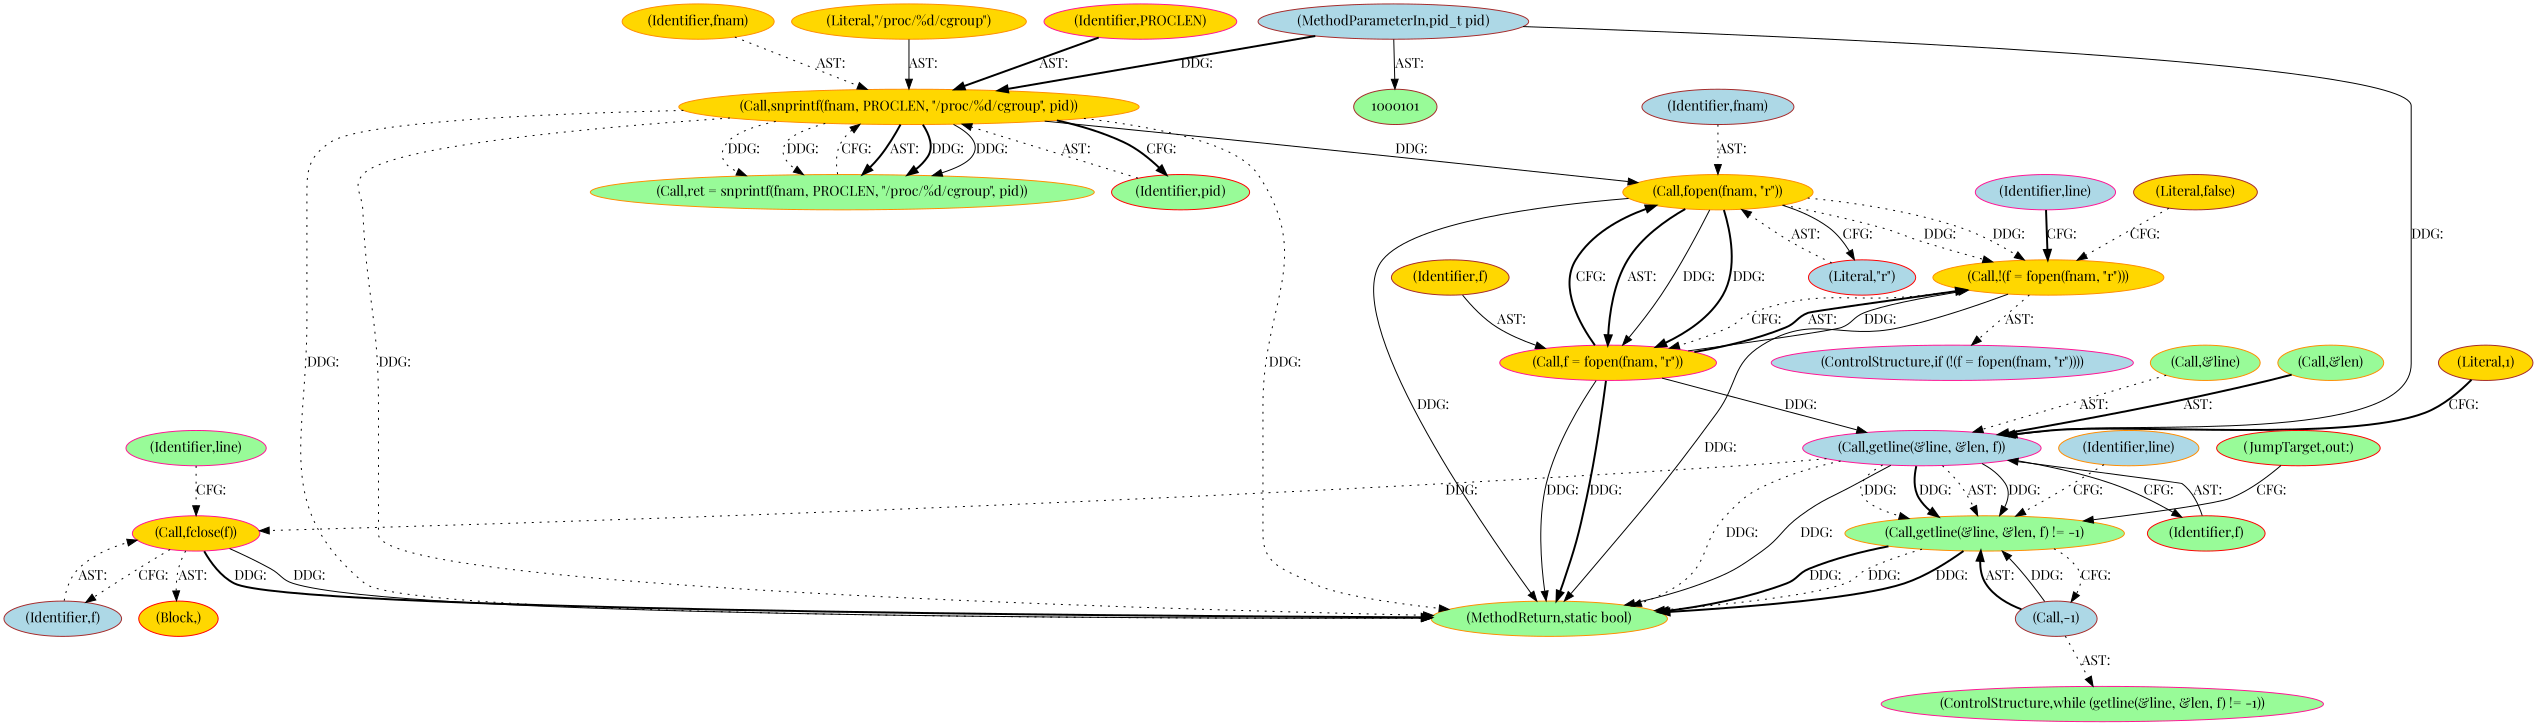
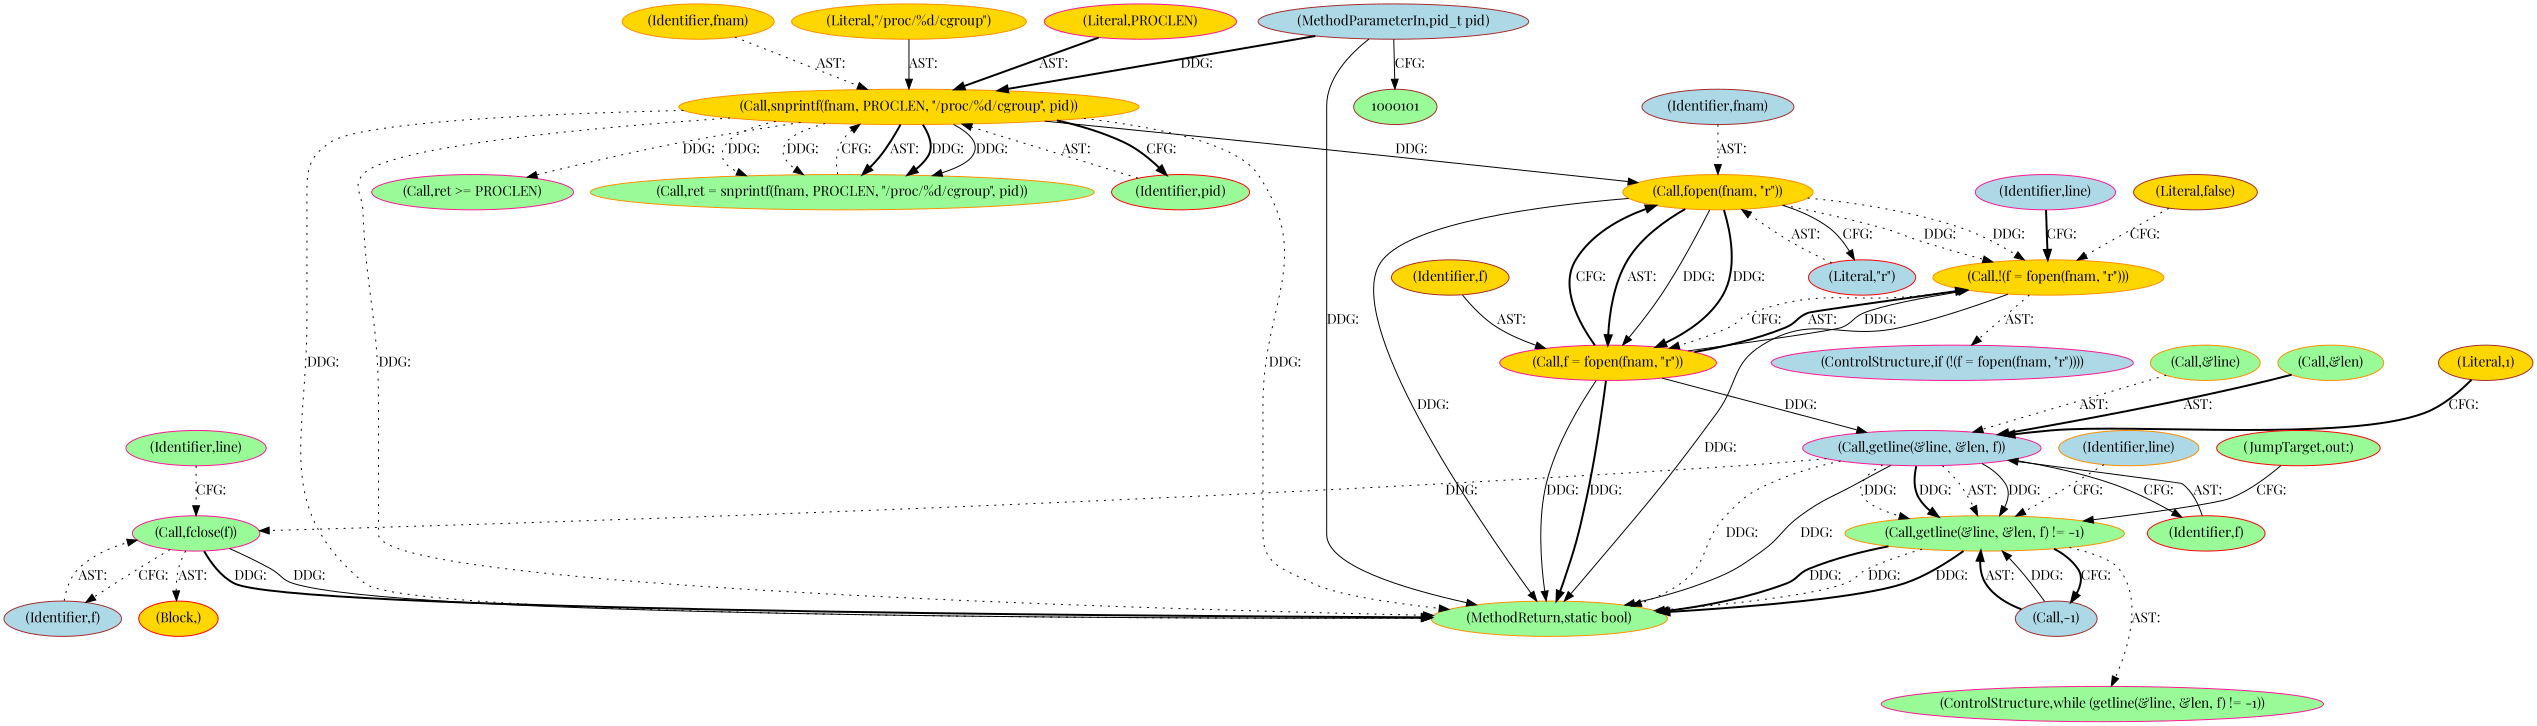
node "(Identifier,PROCLEN)": label "(Identifier,PROCLEN)" -> "(Literal,PROCLEN)"
edge "(MethodParameterIn,pid_t pid)" -> "1000101": label "AST: " -> "CFG: "
edge "(MethodParameterIn,pid_t pid)" -> "(Call,getline(&line, &len, f))": now "(MethodParameterIn,pid_t pid)" -> "(MethodReturn,static bool)"
node "(Call,ret >= PROCLEN)": added
node "(Call,fclose(f))": fillcolor gold -> palegreen
edge "(Call,getline(&line, &len, f) != -1)" -> "(Call,-1)": style dotted -> bold
edge "(Call,-1)" -> "(ControlStructure,while (getline(&line, &len, f) != -1))": now "(Call,getline(&line, &len, f) != -1)" -> "(ControlStructure,while (getline(&line, &len, f) != -1))"
